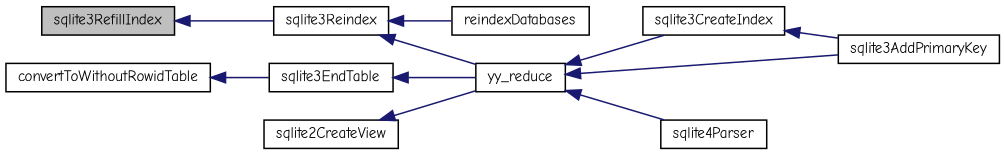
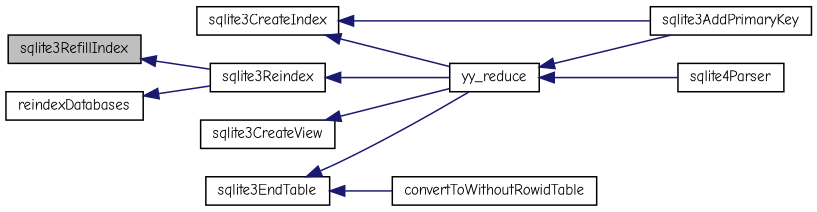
edge "reindexDatabases" -> "sqlite3Reindex": reversed
edge "sqlite3CreateIndex" -> "yy_reduce": reversed
edge "sqlite3EndTable" -> "convertToWithoutRowidTable": reversed
node "sqlite2CreateView": label "sqlite2CreateView" -> "sqlite3CreateView"
